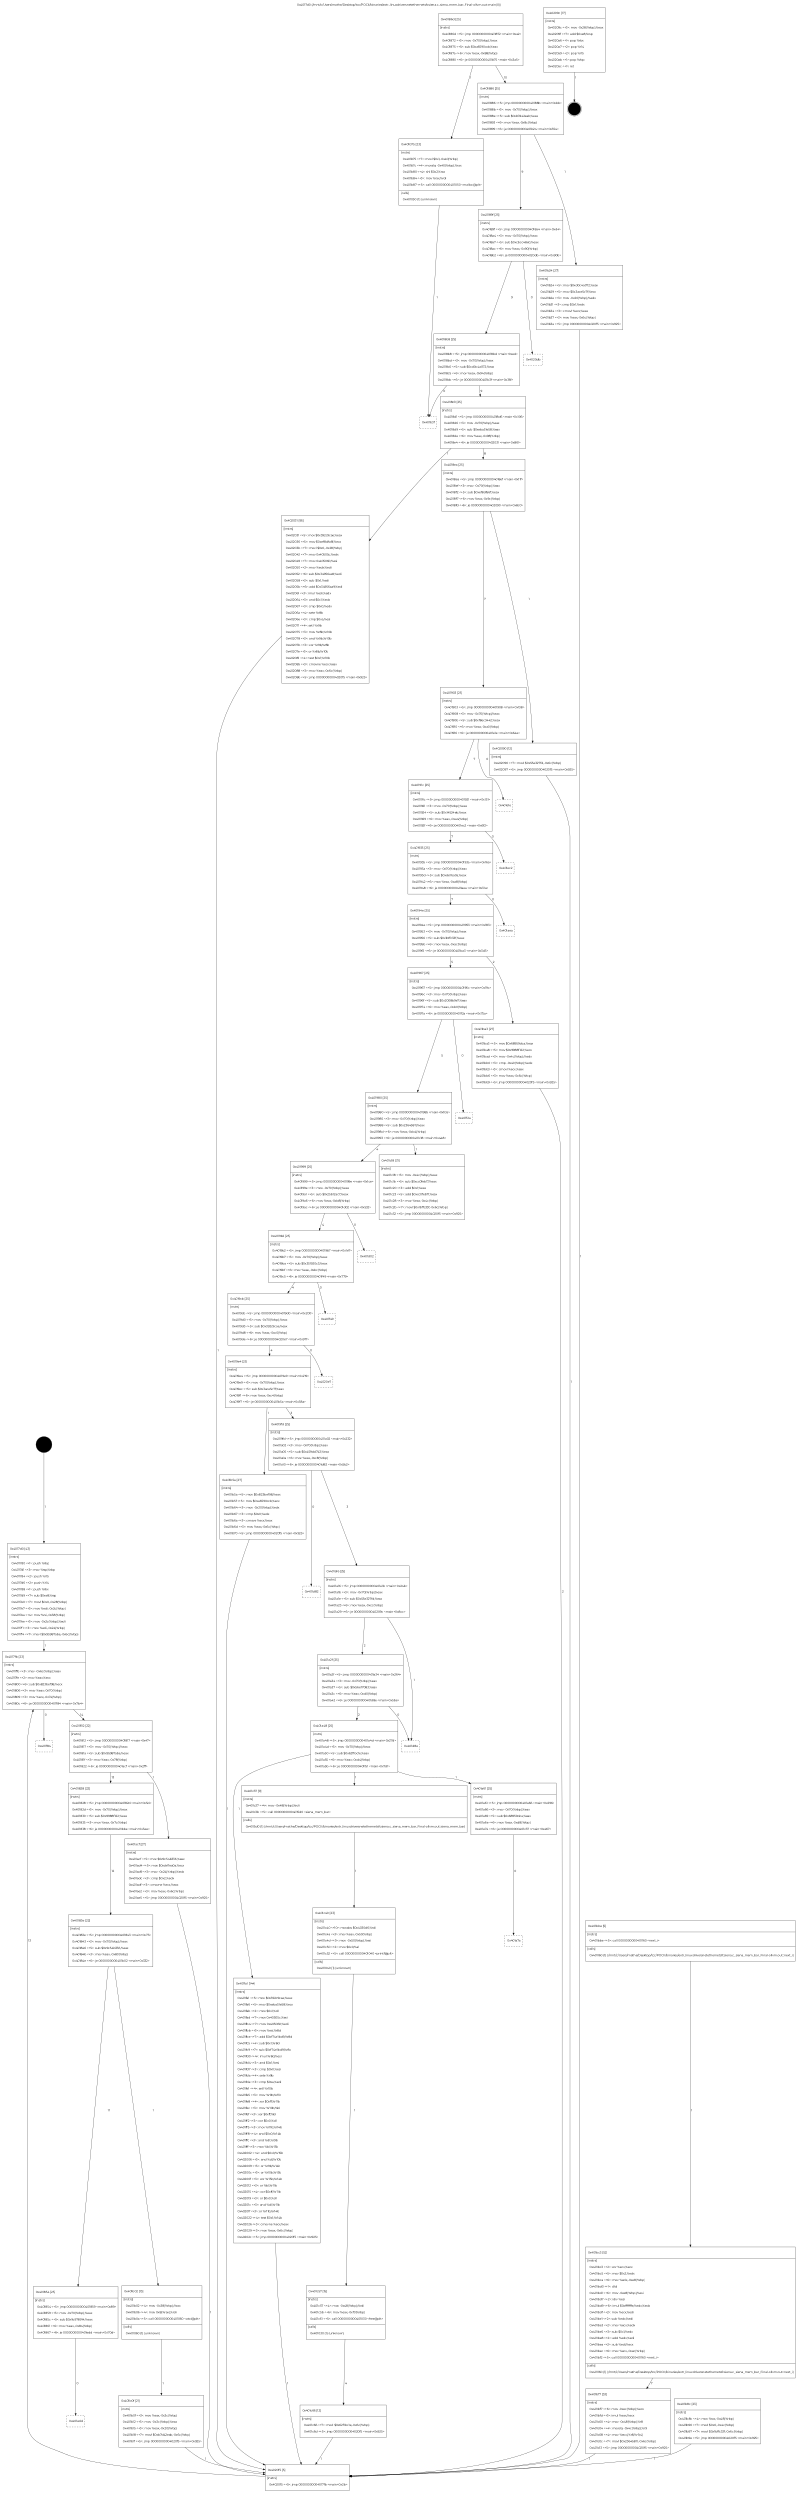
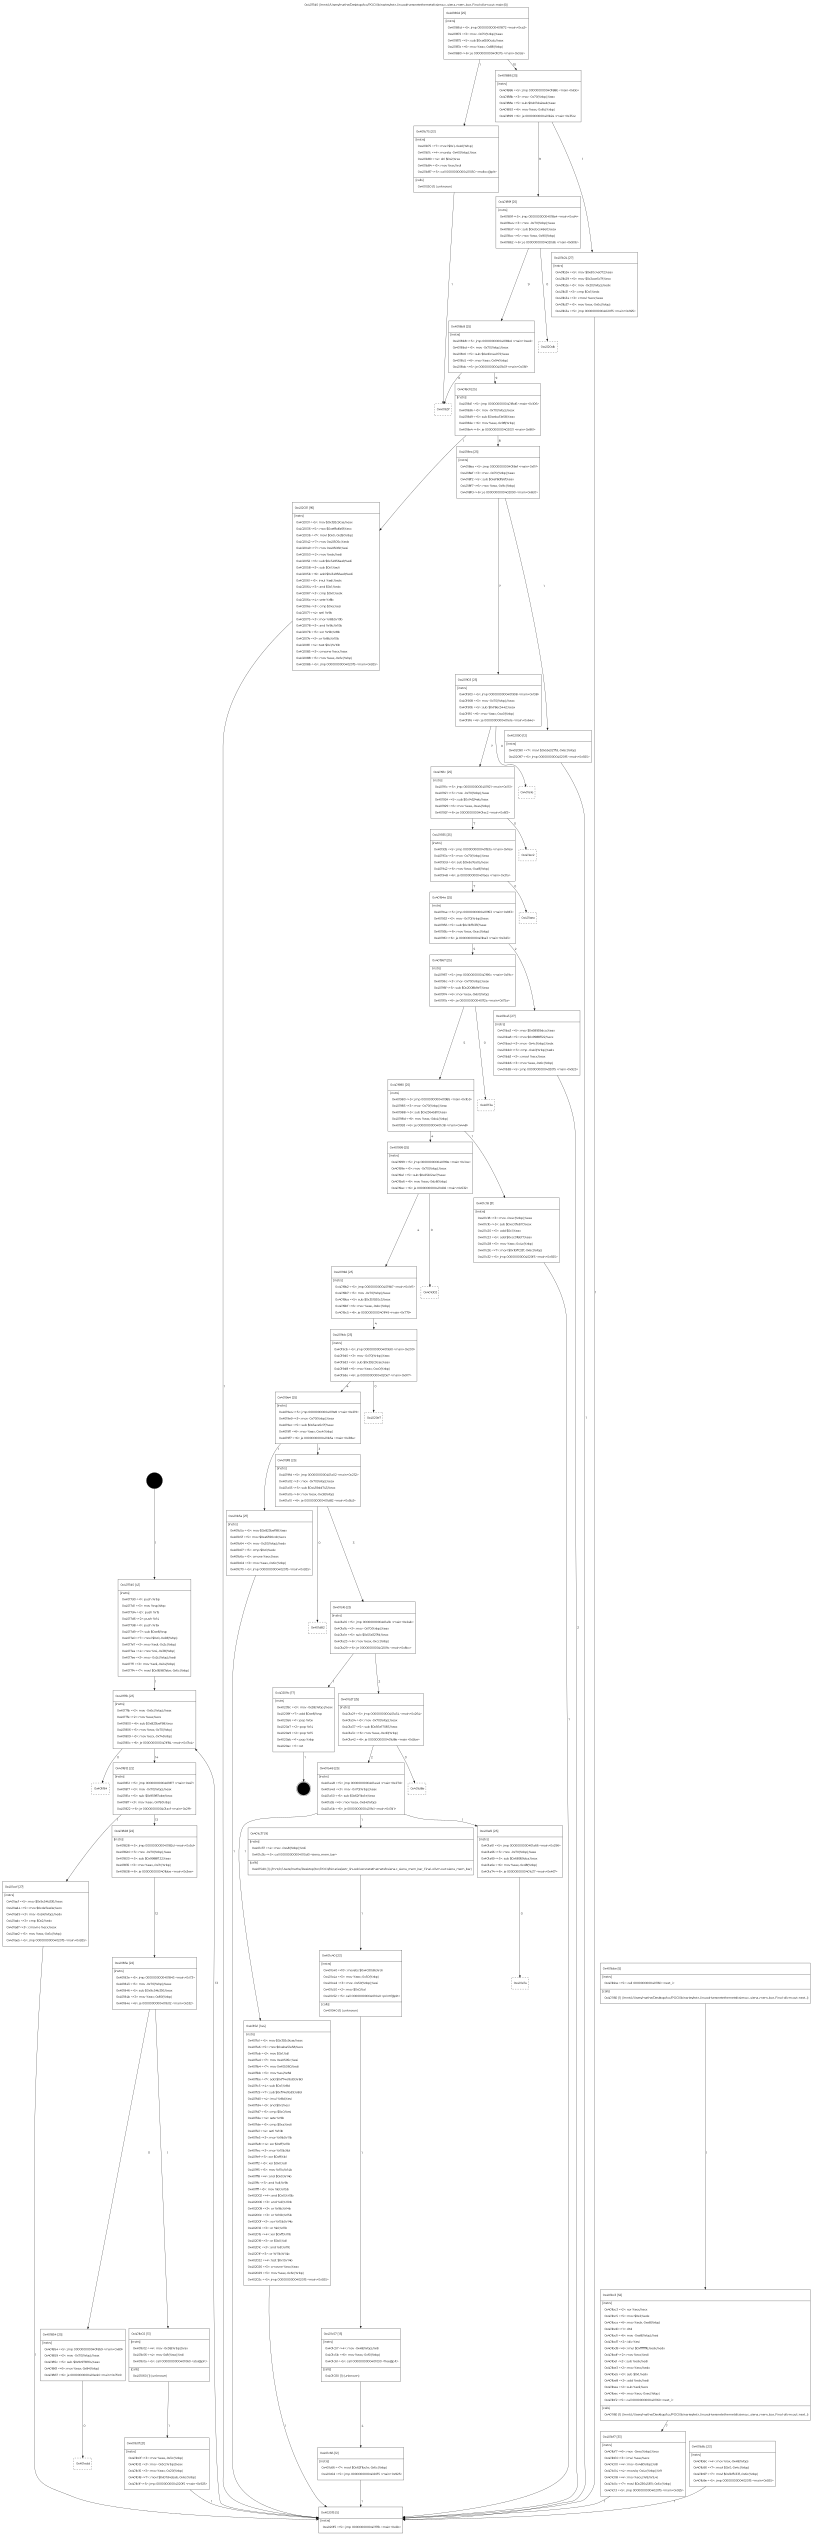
node "0x401f49": removed
edge "0x401a16 [25]" -> "0x401d8e": now "0x401a16 [25]" -> "0x40209c [17]"
edge "0x401c18 [31]" -> "0x4020f5 [5]": added, label "1"
